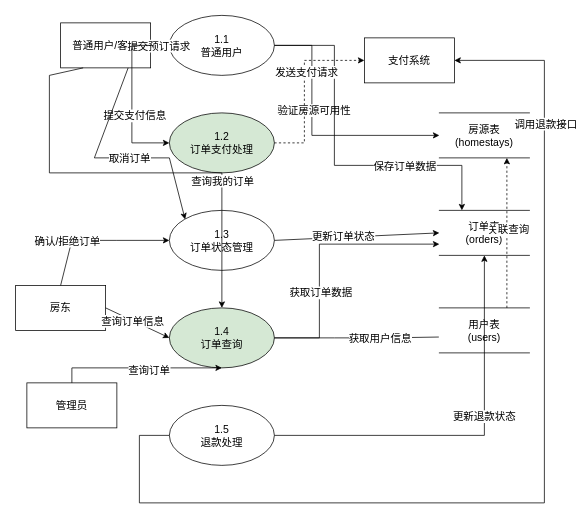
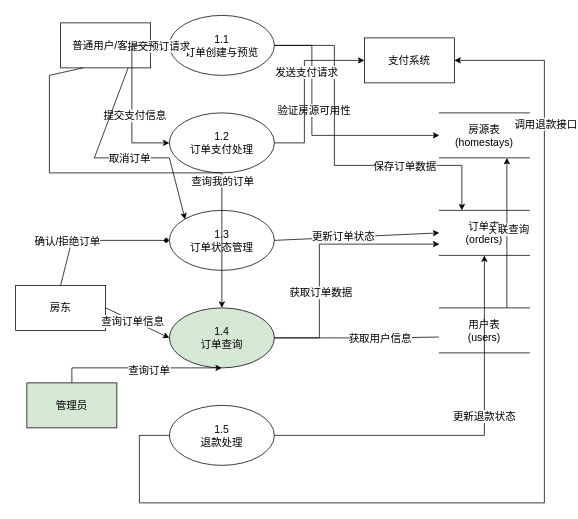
node "1.1 普通用户": label "1.1 普通用户" -> "1.1 订单创建与预览"
edge "1.2 订单支付处理" -> "支付系统": style dashed -> solid
node "1.2 订单支付处理": fillcolor #d5e8d4 -> #ffffff
edge "房东" -> "1.3 订单状态管理": arrowhead classic -> diamond
edge "用户表 (users)" -> "房源表 (homestays)": style dashed -> solid
node "管理员": fillcolor #ffffff -> #d5e8d4
